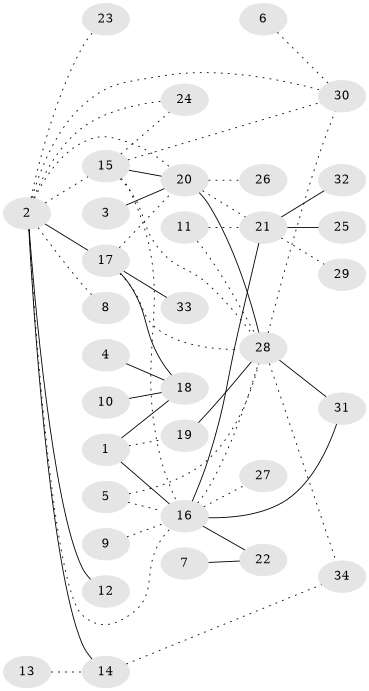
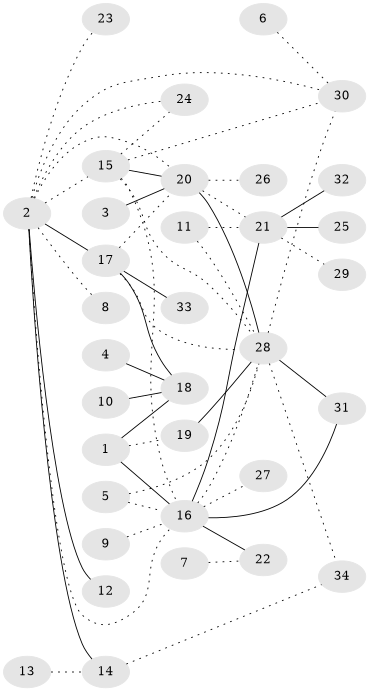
edge "22" -- "7": style solid -> dotted
